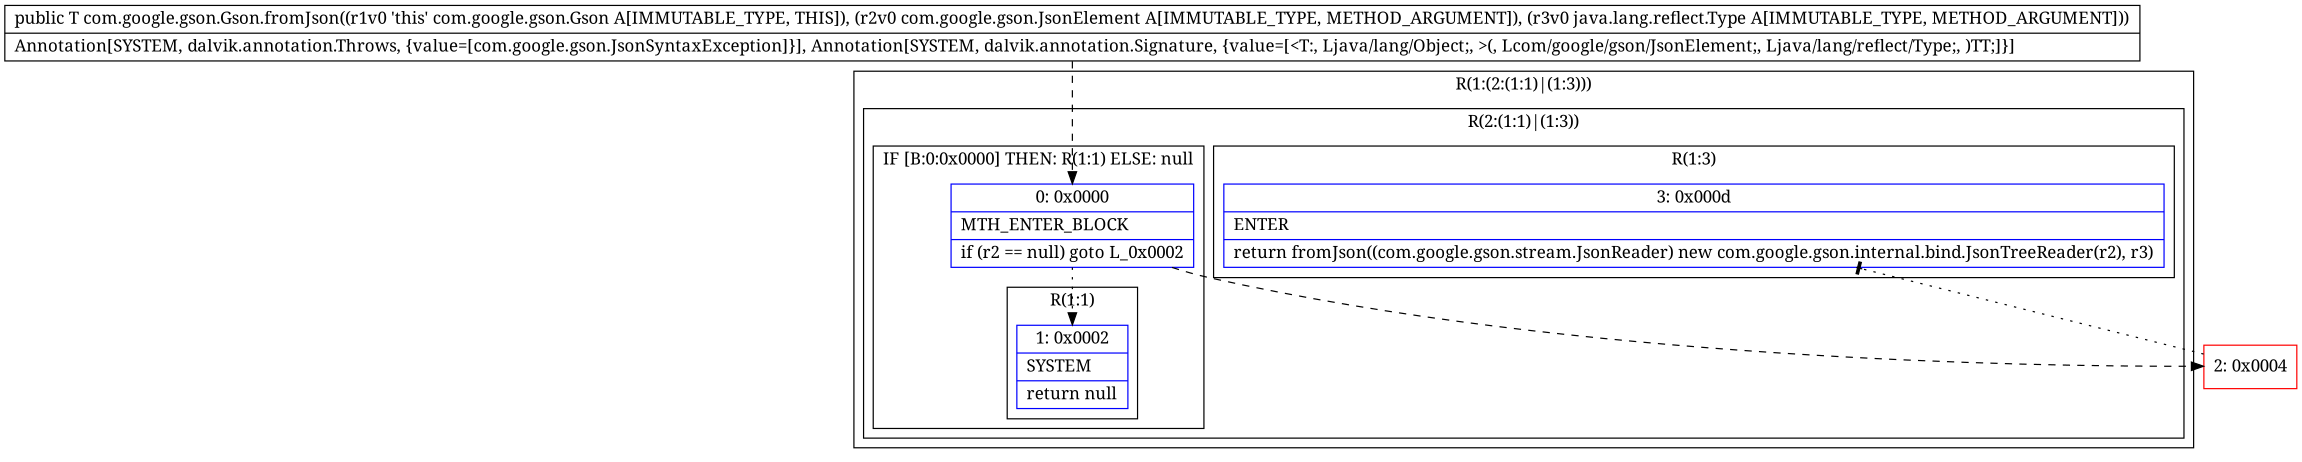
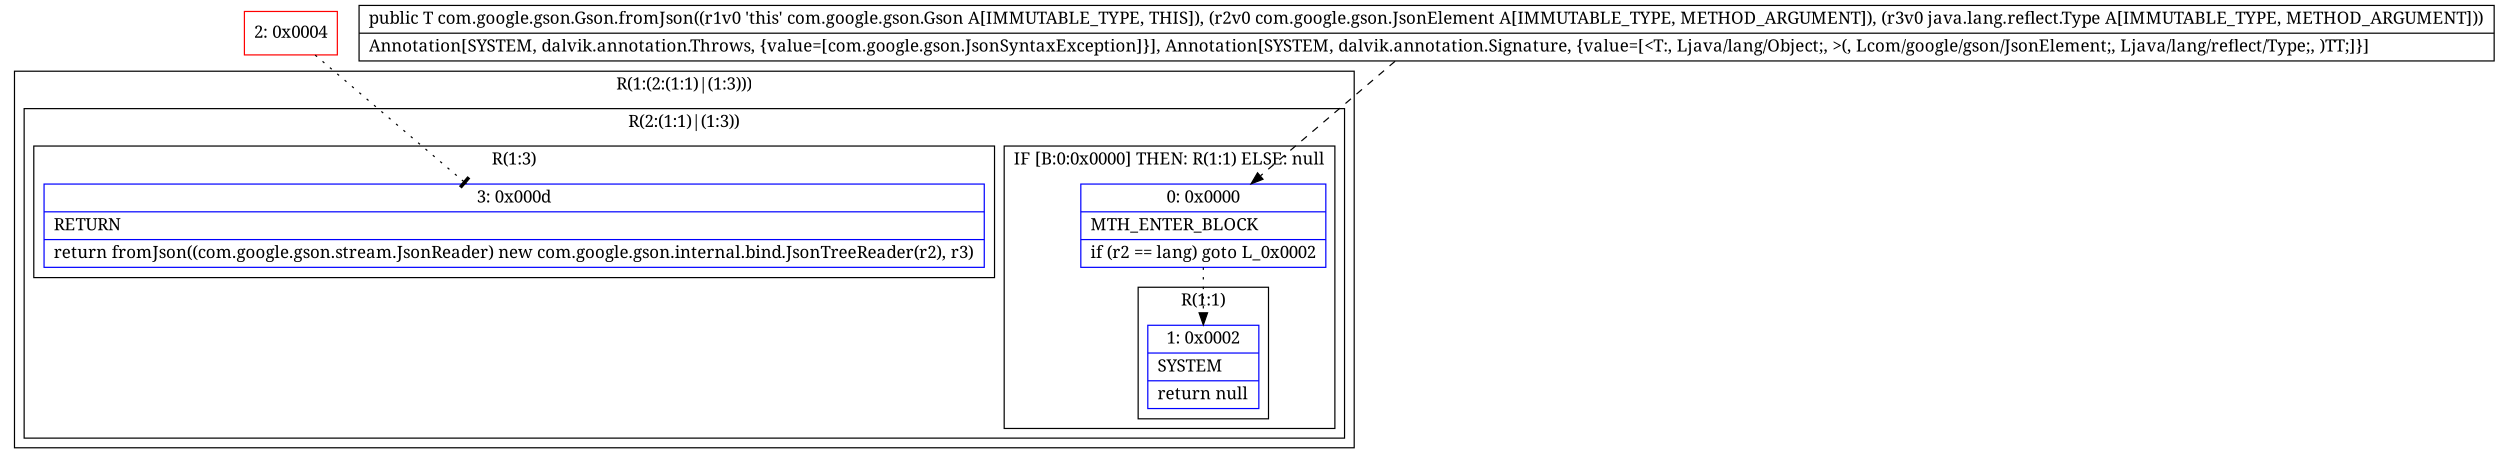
node "3: 0x000d": text "ENTER" -> "RETURN"
node "0: 0x0000": text "if (r2 == null) goto L_0x0002" -> "if (r2 == lang) goto L_0x0002"
edge "0: 0x0000" -> "2: 0x0004": removed
